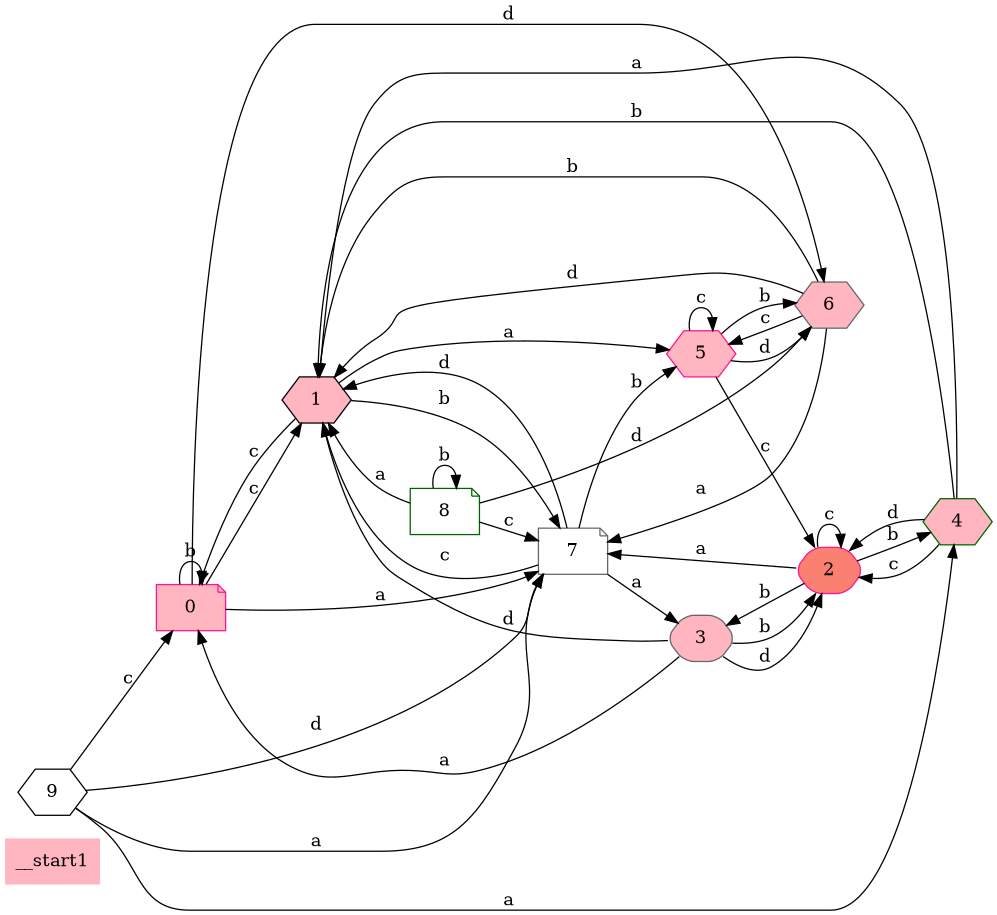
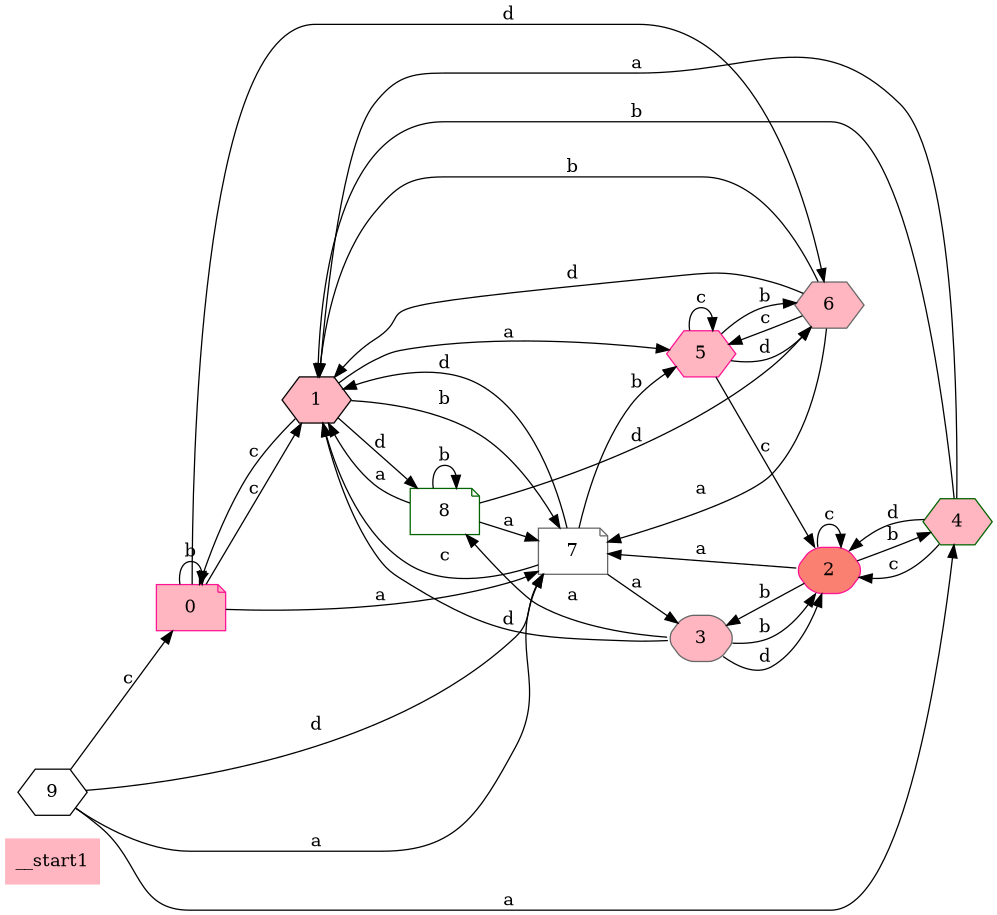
edge "1" -> "8": added, label "d"
edge "8" -> "7": label "c" -> "a"
edge "3" -> "0": now "3" -> "8"
